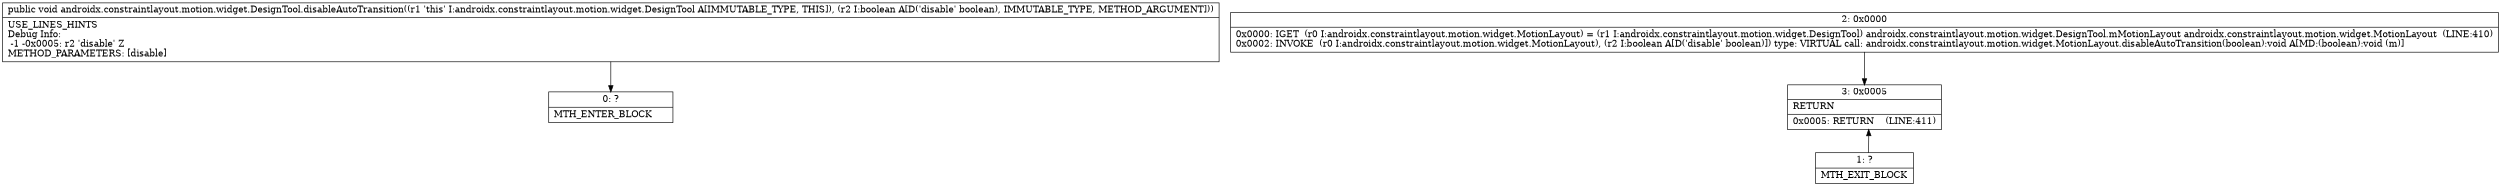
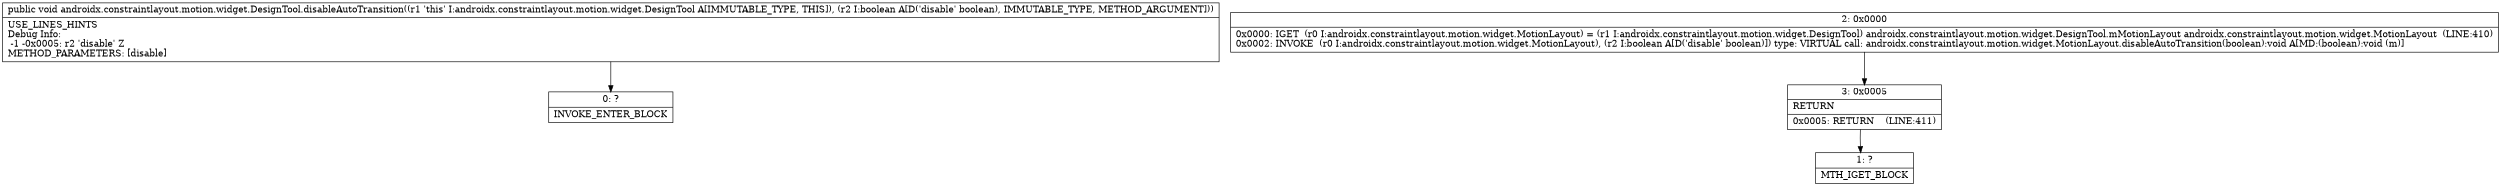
node "0: ?": text "MTH_ENTER_BLOCK" -> "INVOKE_ENTER_BLOCK"
edge "1: ?" -> "3: 0x0005": reversed
node "1: ?": text "MTH_EXIT_BLOCK" -> "MTH_IGET_BLOCK"
